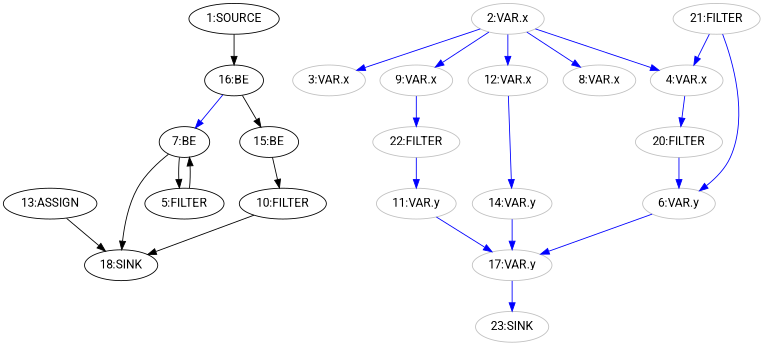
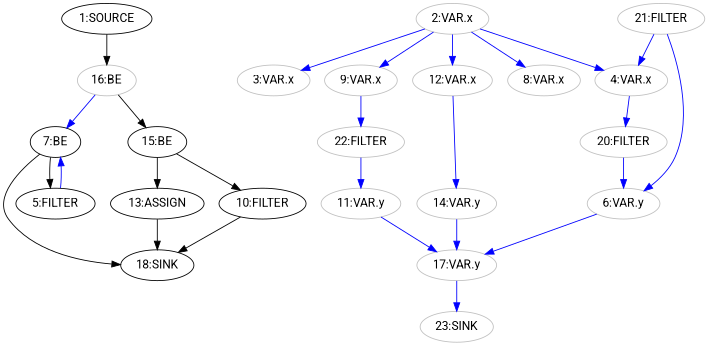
node "16:BE": color black -> grey
edge "15:BE" -> "13:ASSIGN": added
edge "5:FILTER" -> "7:BE": color black -> blue
